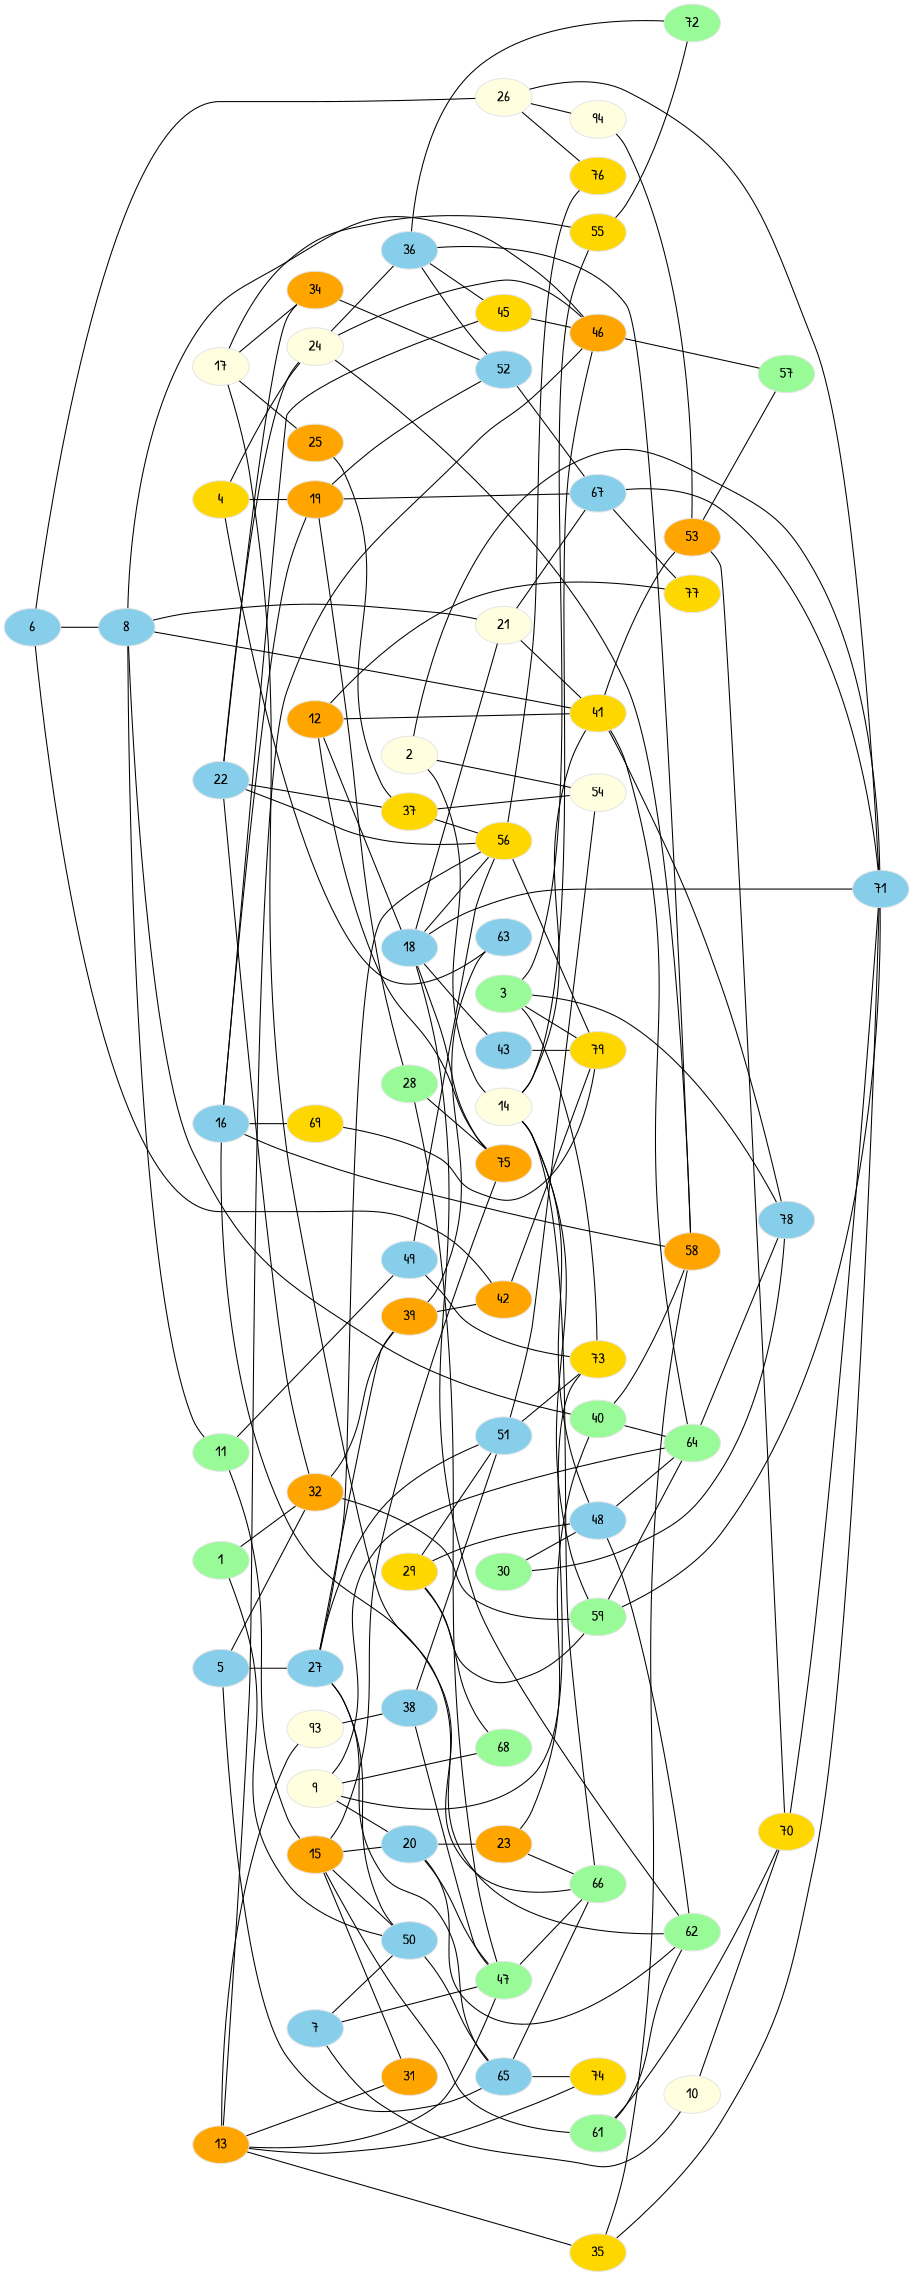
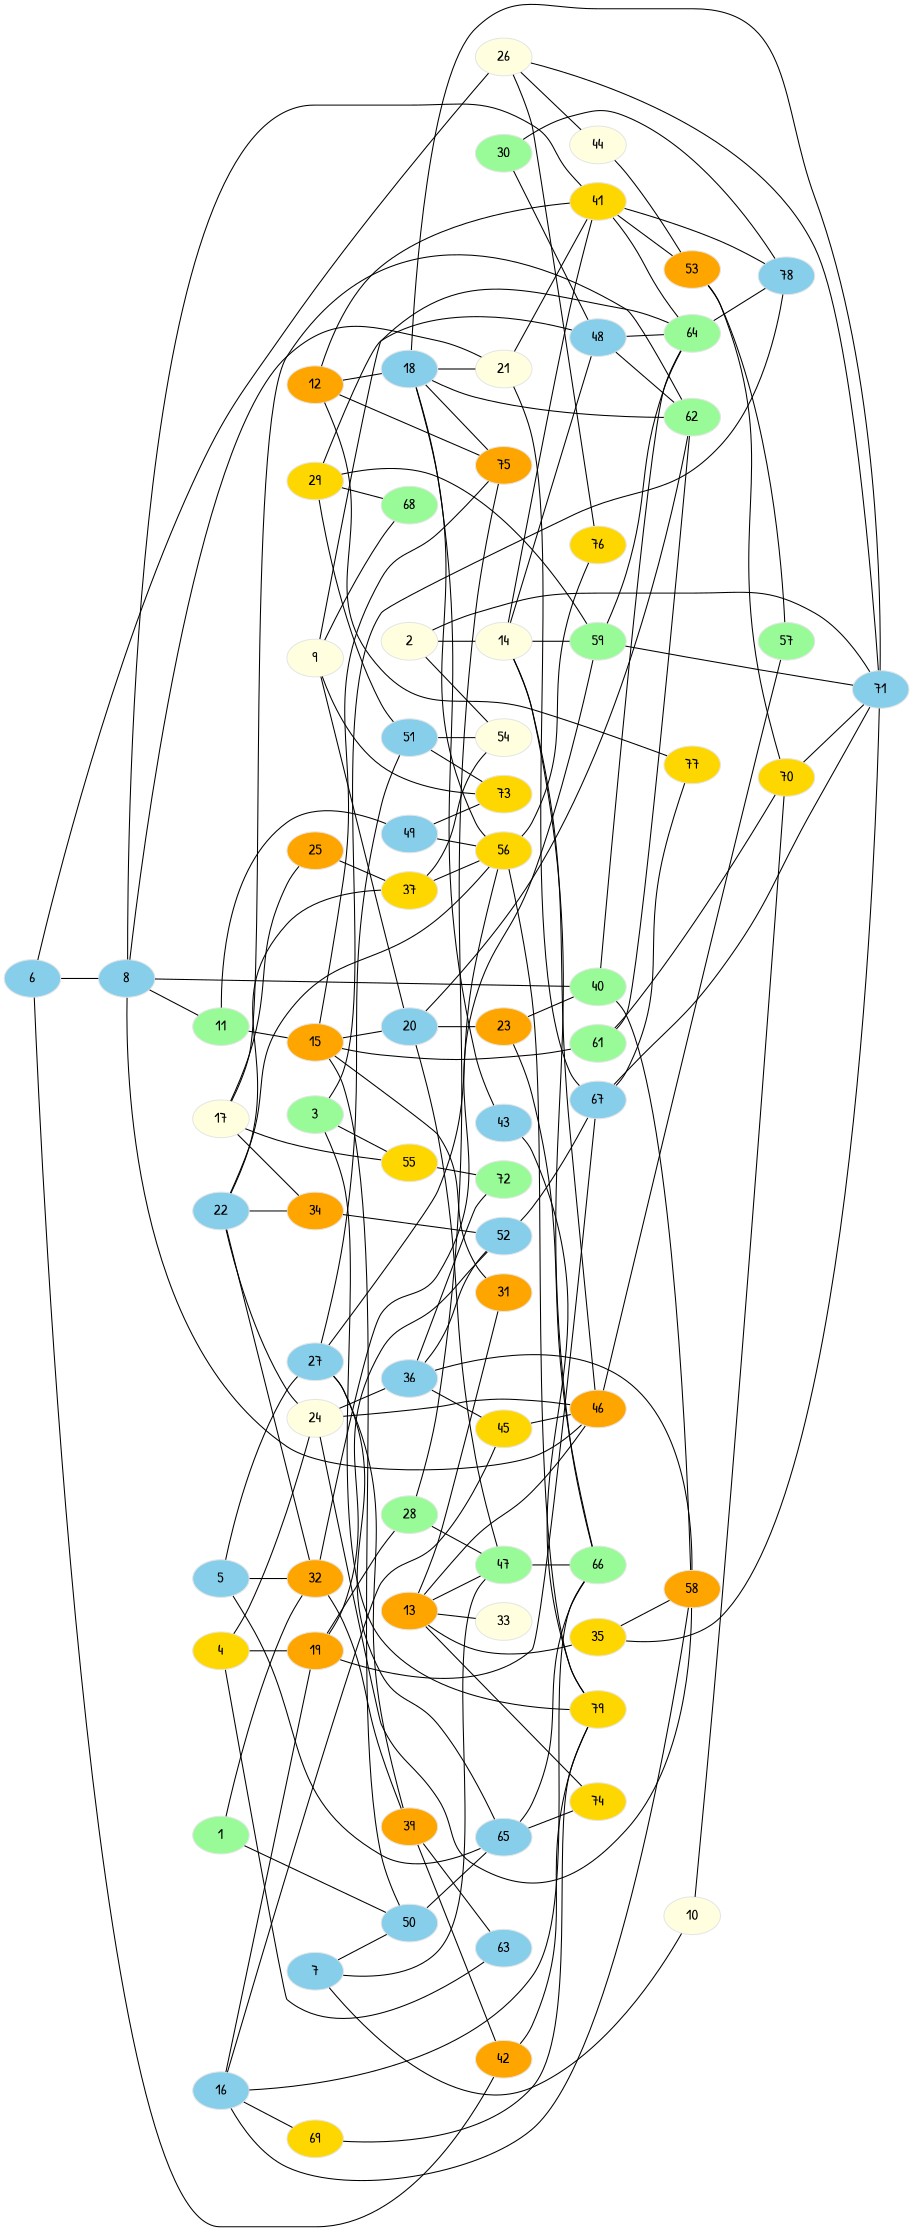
node "94": label "94" -> "44"
edge "3" -- "73": removed
node "38": removed
node "93": label "93" -> "33"
edge "27" -- "50": removed
